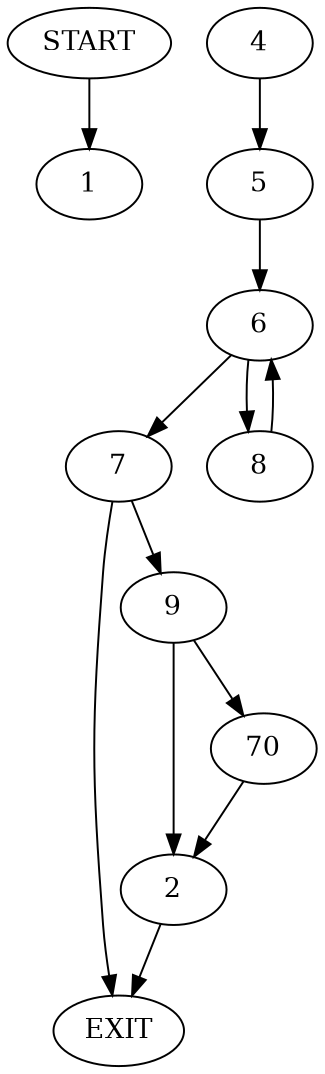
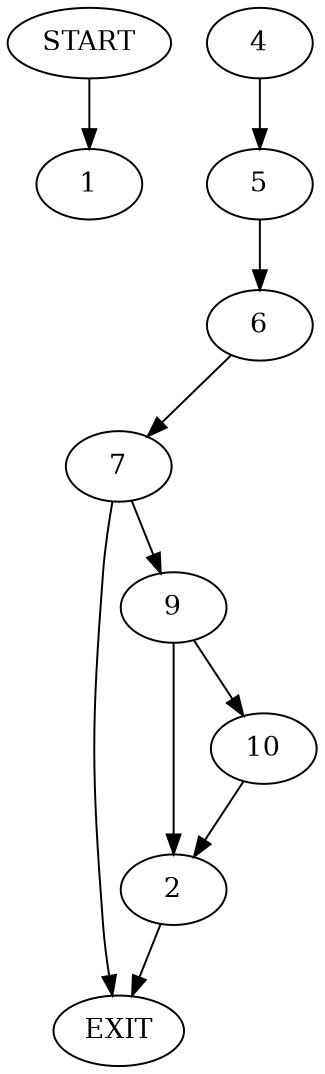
node "8": removed
node "70": label "70" -> "10"
